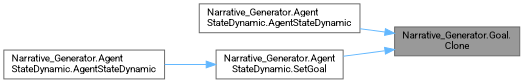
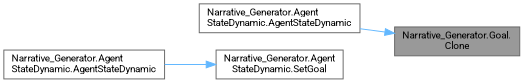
edge "Narrative_Generator.Agent StateDynamic.SetGoal" -> "Narrative_Generator.Goal. Clone": removed
